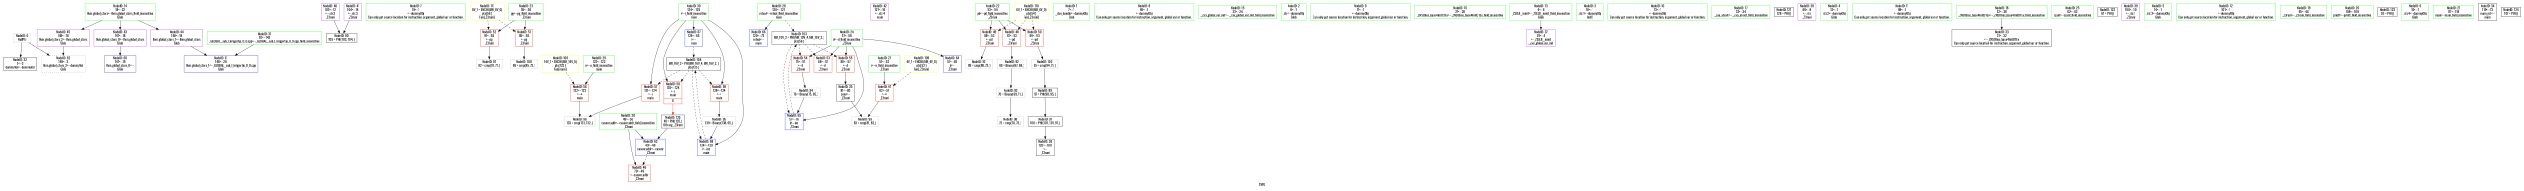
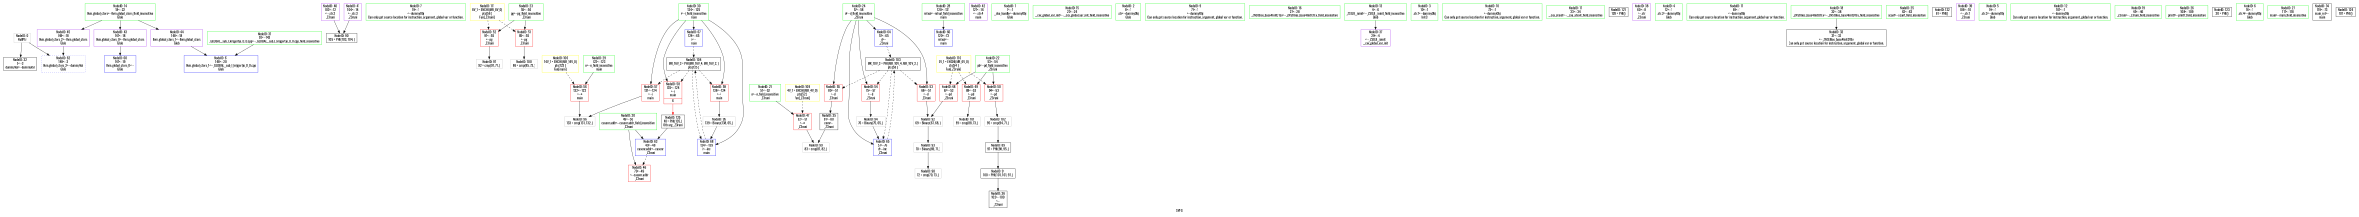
node "NodeID: 8": removed
edge "NodeID: 28" -> "NodeID: 103": now "NodeID: 64" -> "NodeID: 103"
edge "NodeID: 53" -> "NodeID: 92": added
